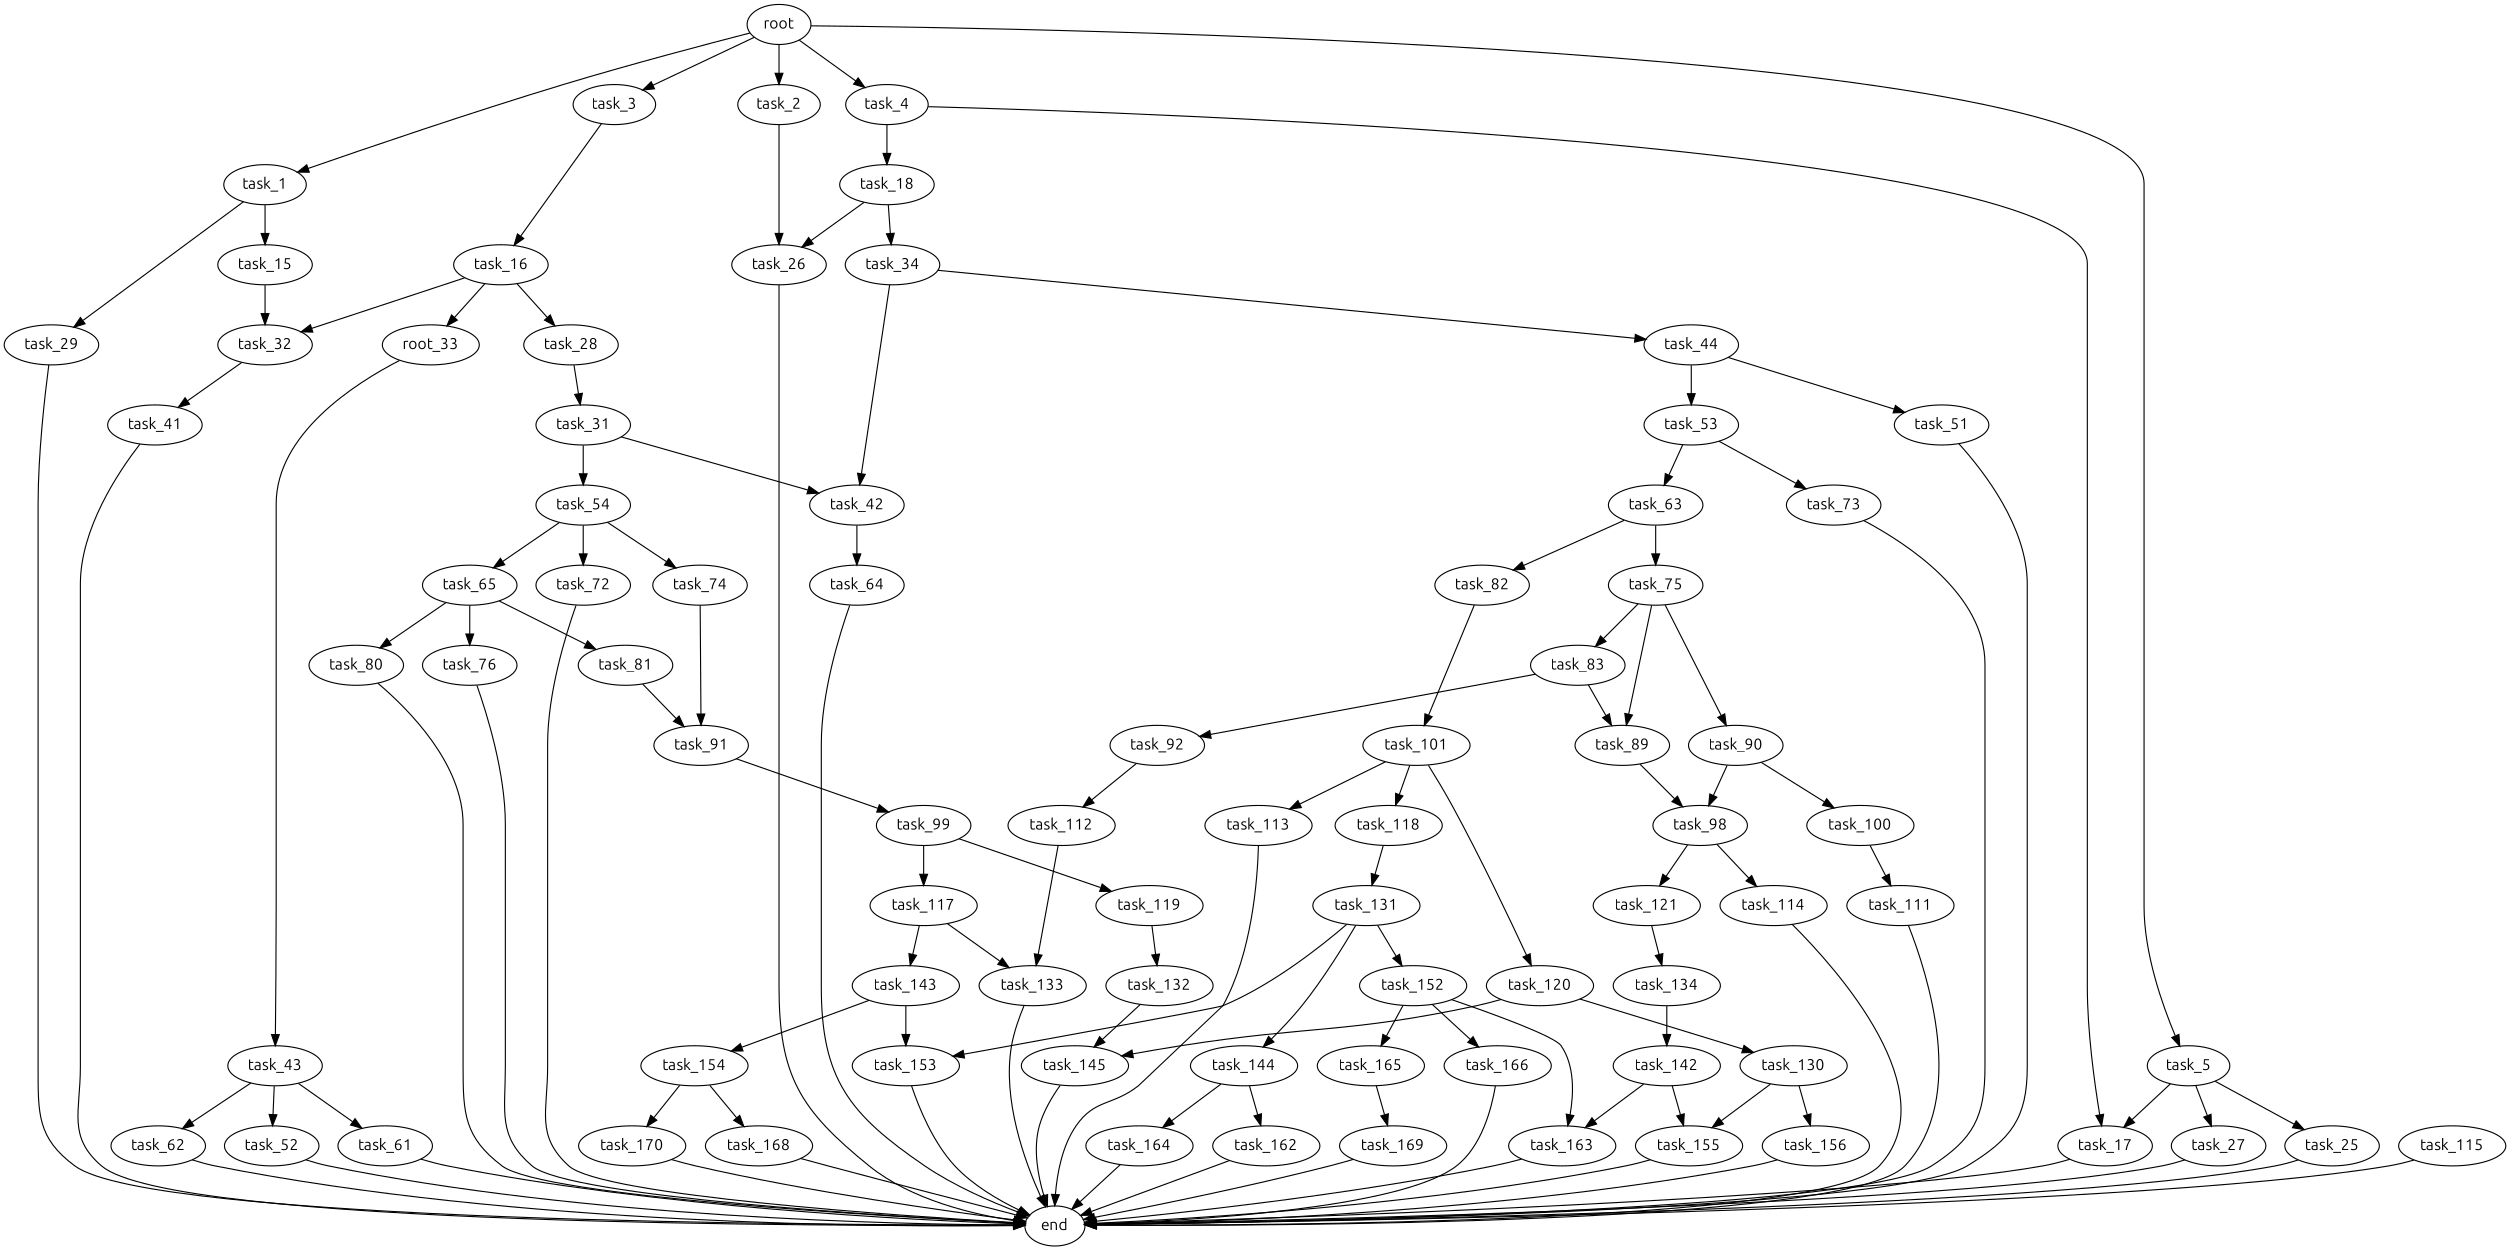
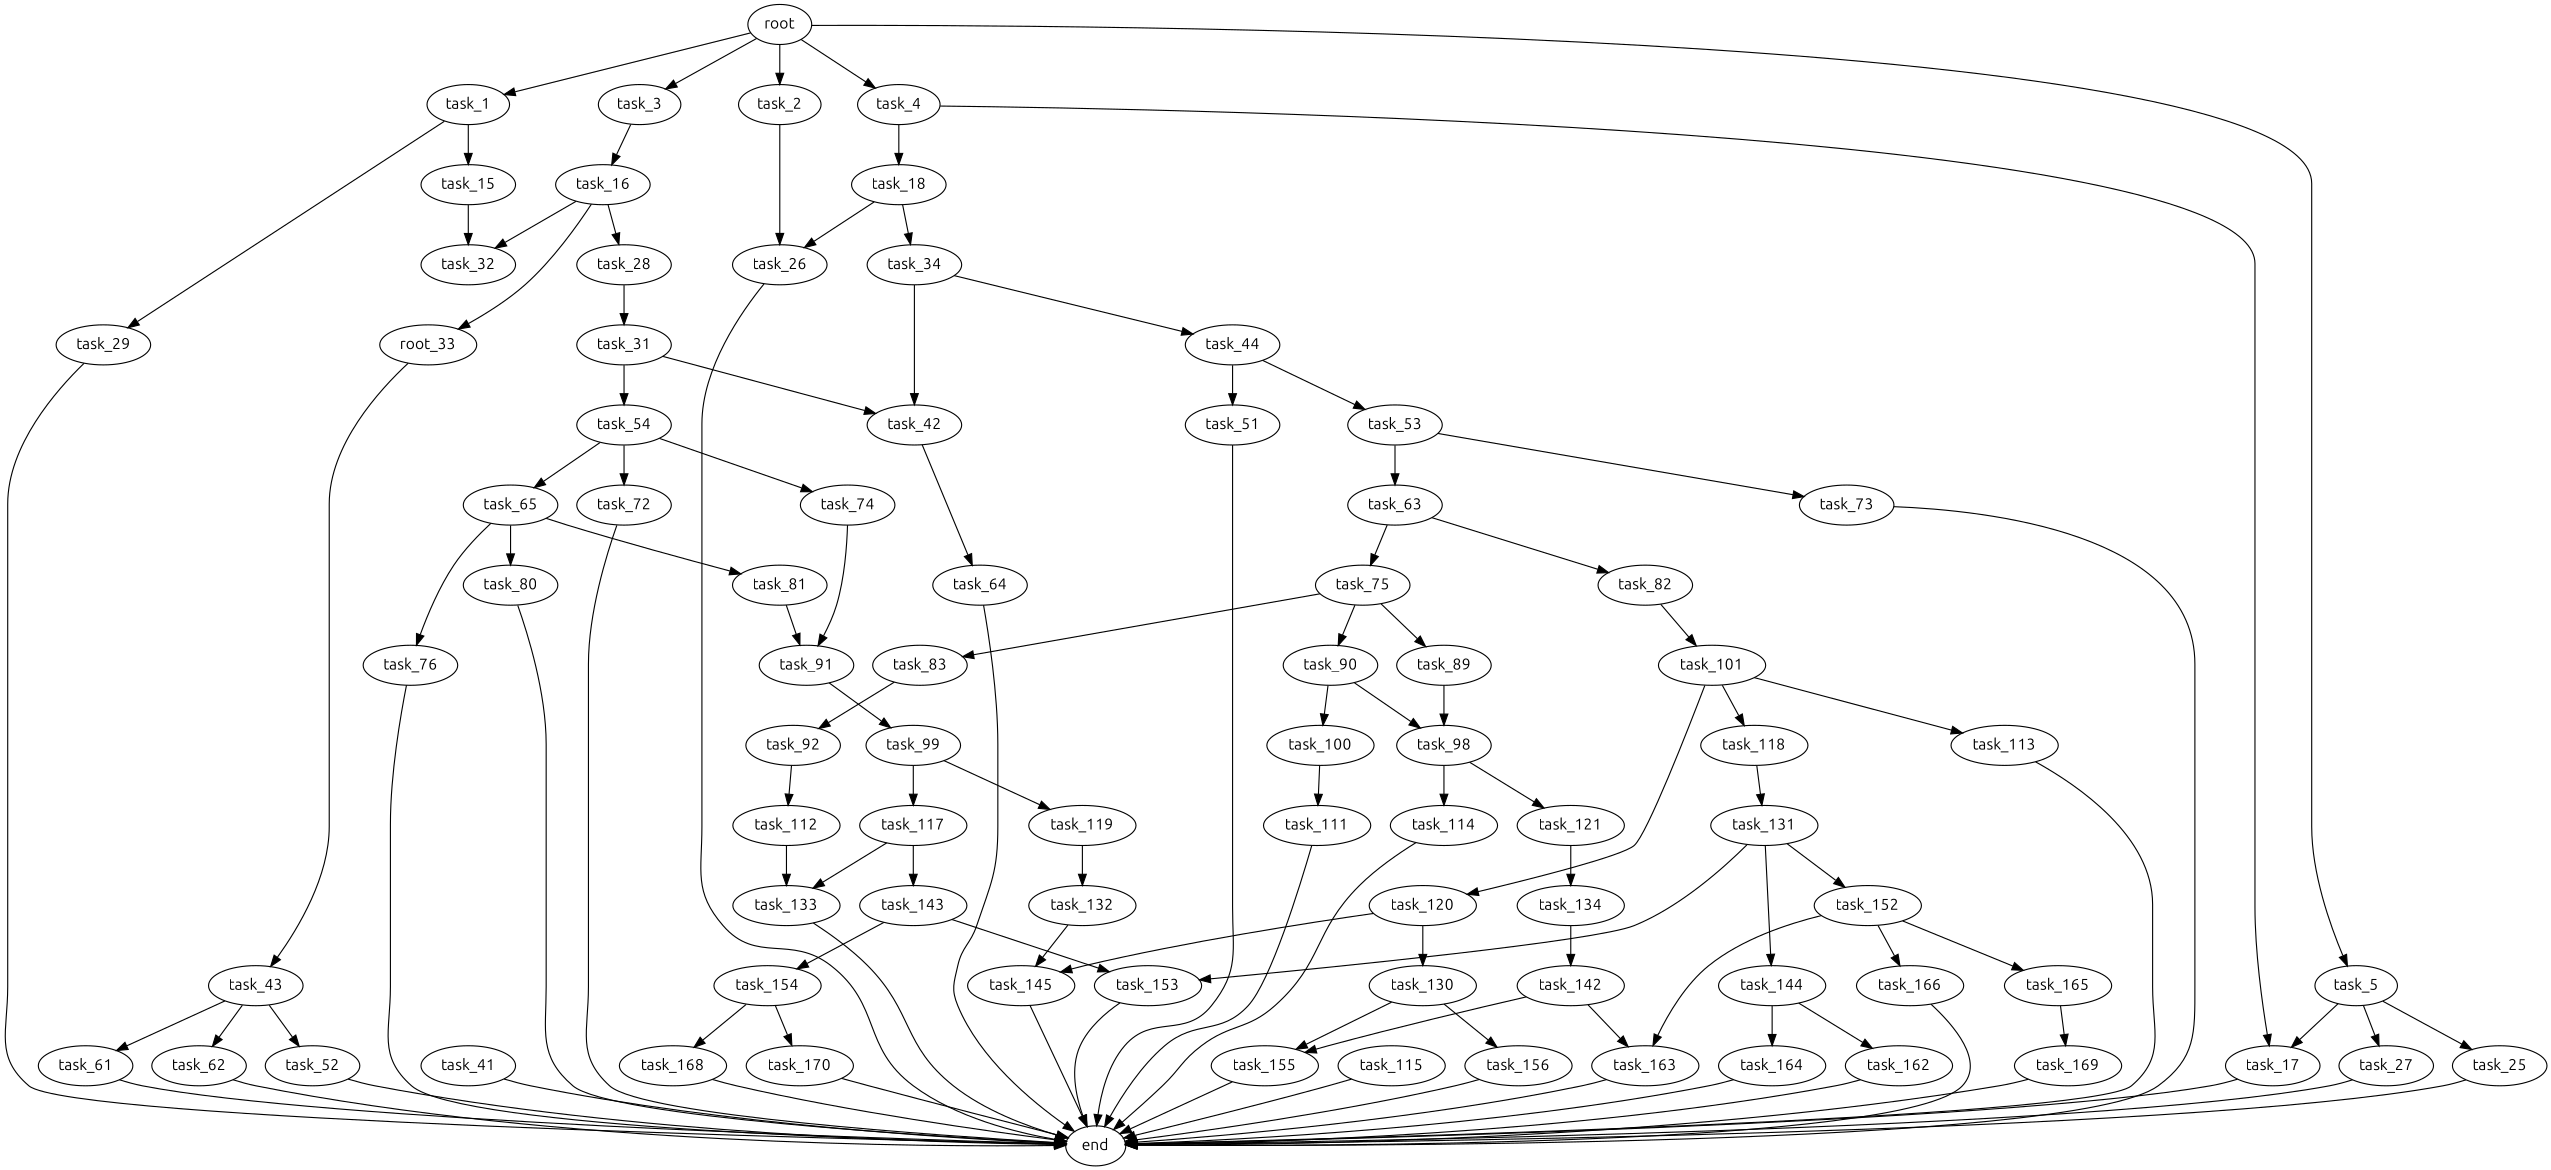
edge "task_32" -> "task_41": removed
edge "task_83" -> "task_89": removed
